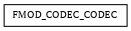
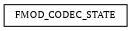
node "FMOD_CODEC_CODEC": label "FMOD_CODEC_CODEC" -> "FMOD_CODEC_STATE"
